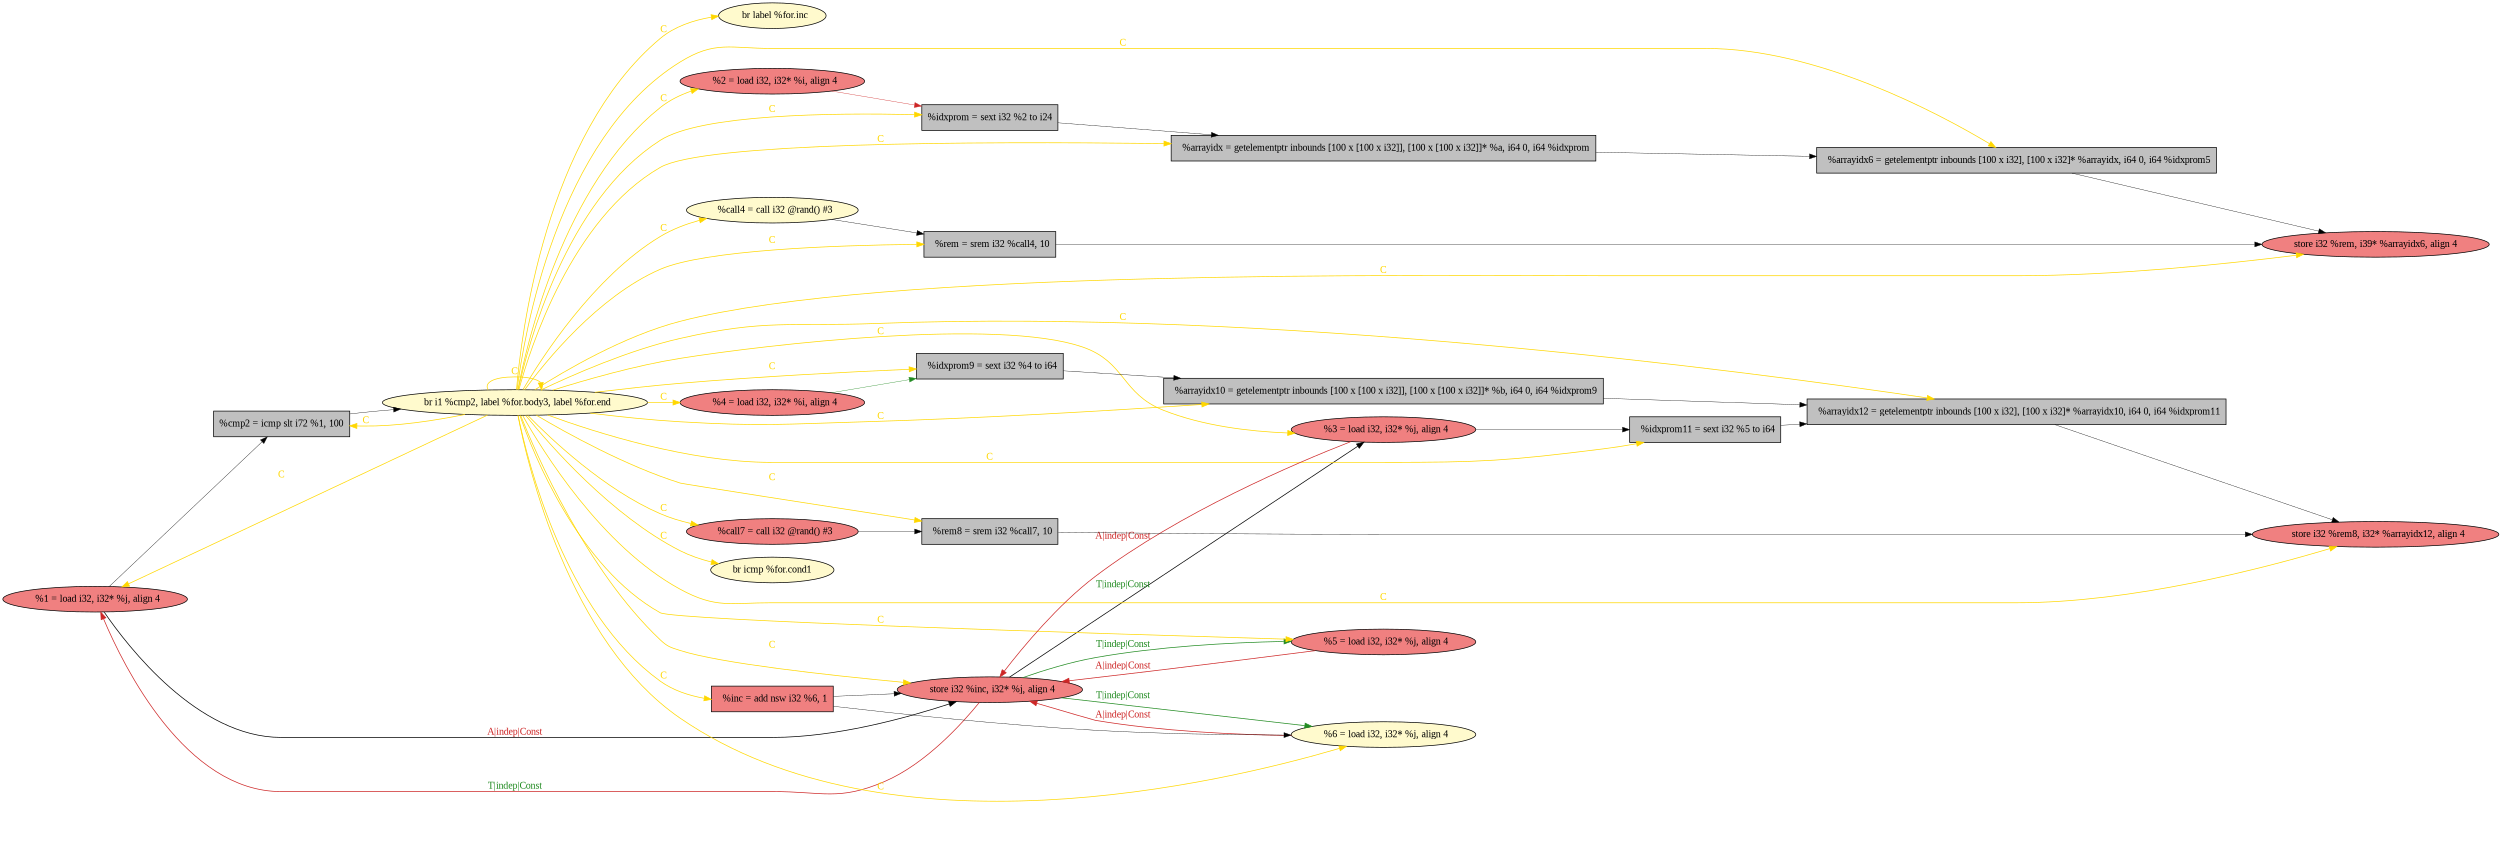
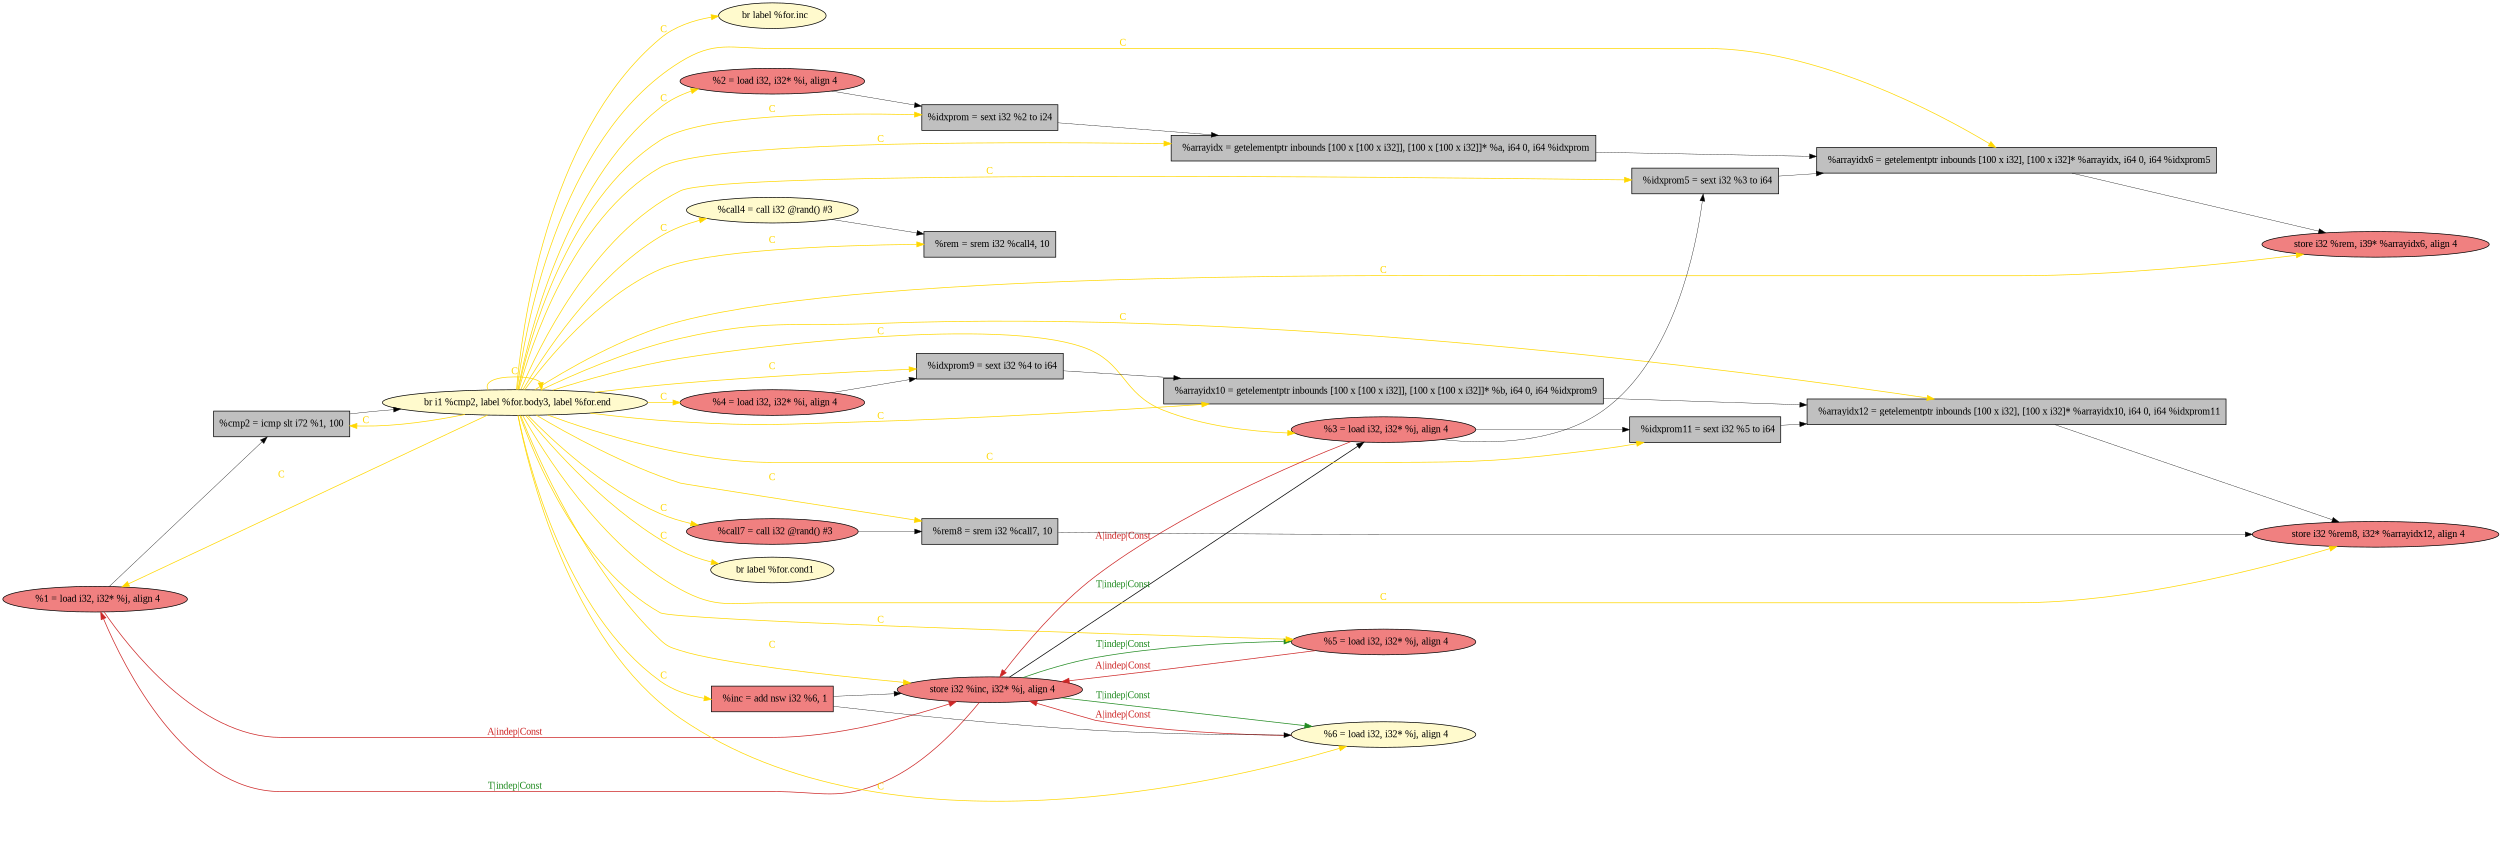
edge "%2 = load i32, i32* %i, align 4" -> "%idxprom = sext i32 %2 to i24": color firebrick3 -> black
node "%idxprom5 = sext i32 %3 to i64": added
edge "%rem = srem i32 %call4, 10" -> "store i32 %rem, i39* %arrayidx6, align 4": removed
edge "%4 = load i32, i32* %i, align 4" -> "%idxprom9 = sext i32 %4 to i64": color forestgreen -> black
node "br icmp %for.cond1": label "br icmp %for.cond1" -> "br label %for.cond1"
edge "%1 = load i32, i32* %j, align 4" -> "store i32 %inc, i32* %j, align 4": color black -> firebrick3
